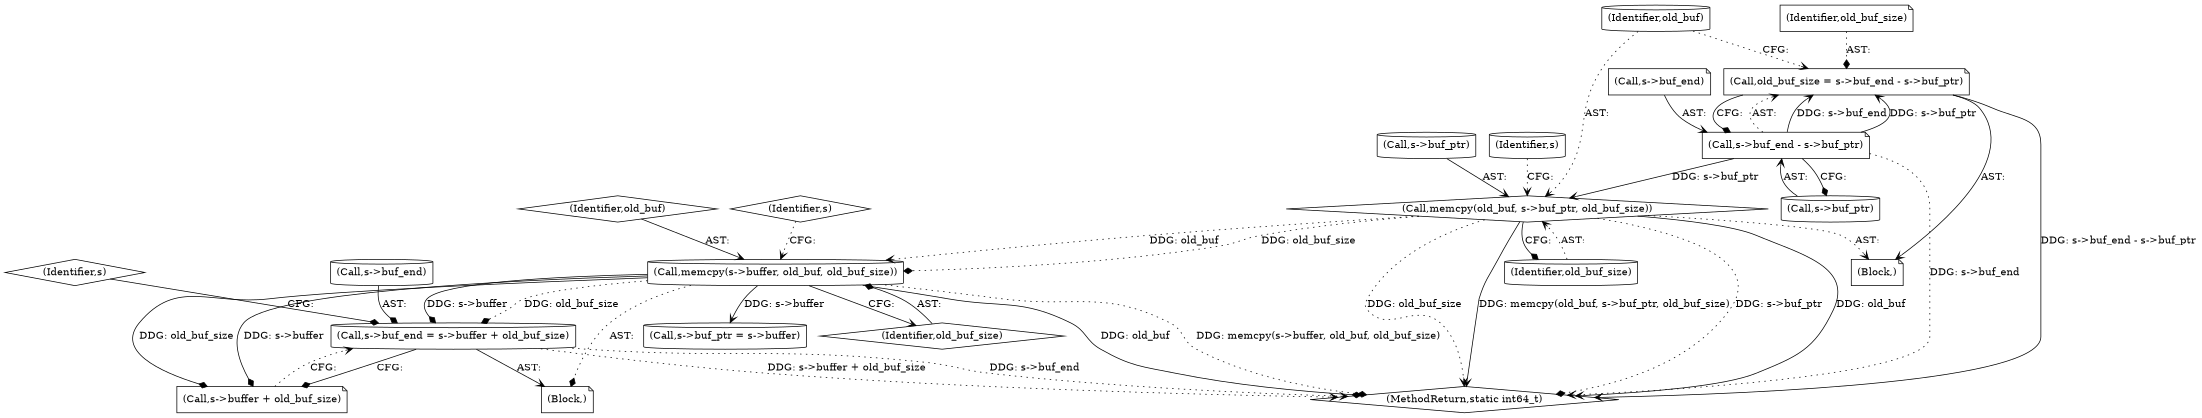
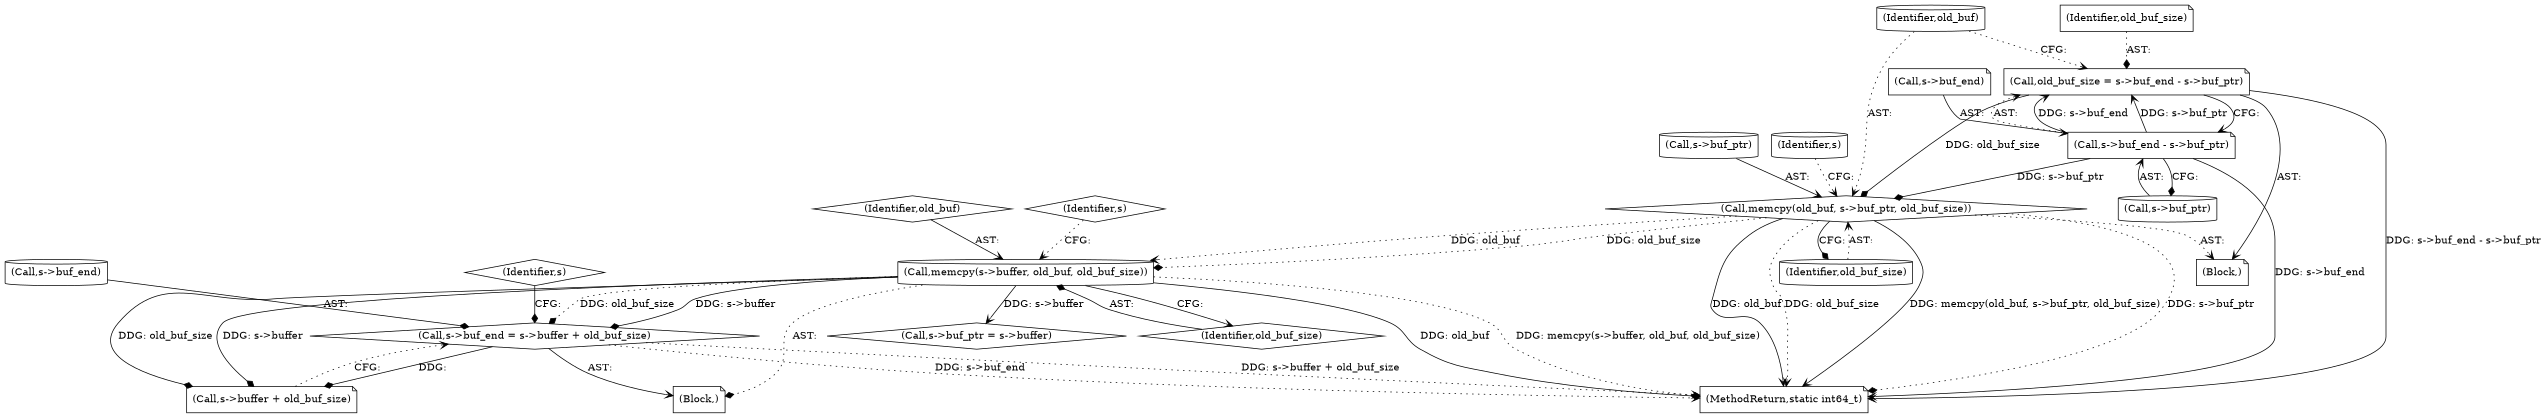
edge "(Call,old_buf_size = s->buf_end - s->buf_ptr)" -> "(Call,s->buf_end - s->buf_ptr)": arrowhead diamond -> vee
edge "(Call,old_buf_size = s->buf_end - s->buf_ptr)" -> "(Call,memcpy(old_buf, s->buf_ptr, old_buf_size))": added, label "DDG: old_buf_size"
edge "(Call,s->buf_end - s->buf_ptr)" -> "(Call,memcpy(old_buf, s->buf_ptr, old_buf_size))": arrowhead vee -> diamond
node "(Call,s->buf_end = s->buffer + old_buf_size)": shape cylinder -> diamond
node "(Call,s->buf_ptr = s->buffer)": shape cylinder -> diamond
edge "(Call,s->buf_end - s->buf_ptr)" -> "(MethodReturn,static int64_t)": style dotted -> solid
edge "(Call,s->buf_end = s->buffer + old_buf_size)" -> "(Call,s->buffer + old_buf_size)": label "CFG: " -> "DDG: "
node "(MethodReturn,static int64_t)": shape diamond -> note
